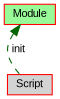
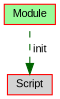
edge "Script" -> "Module": reversed
